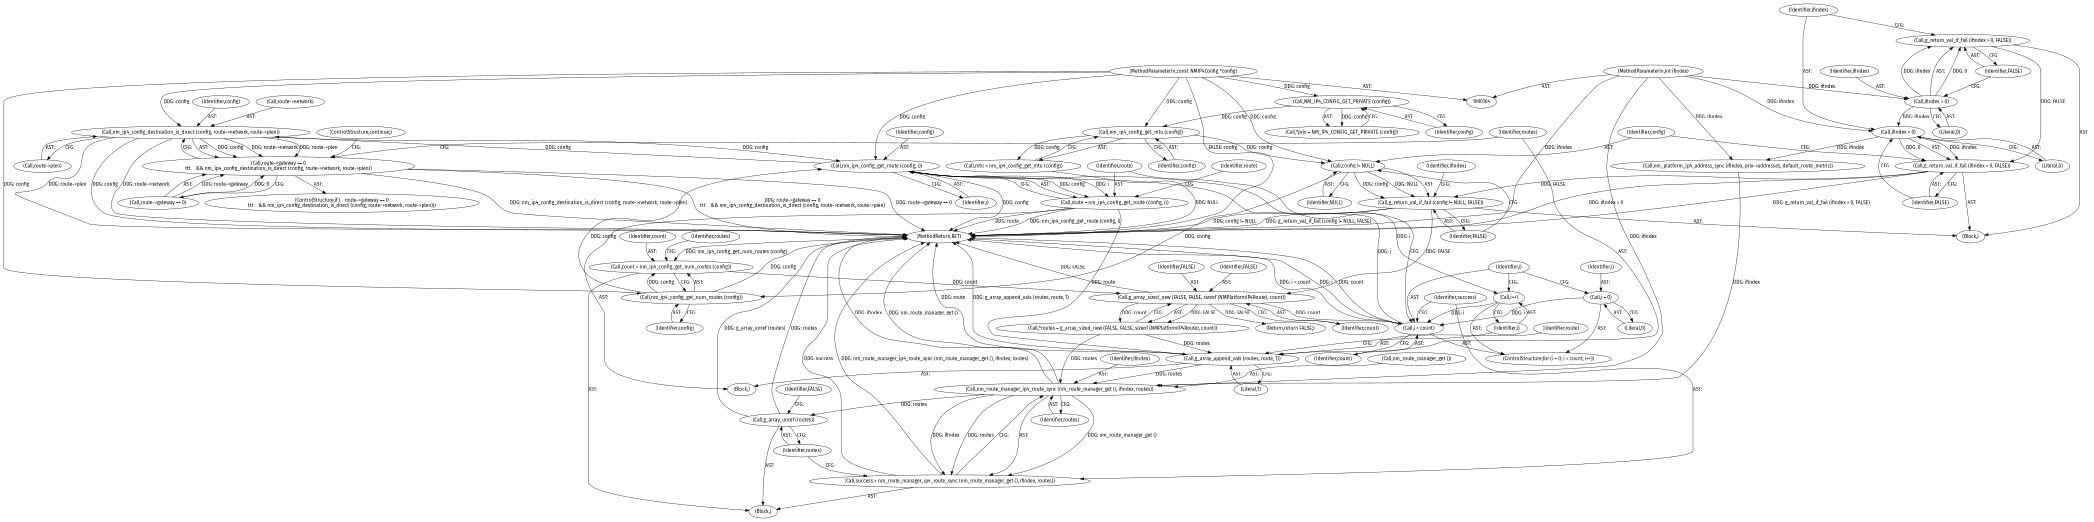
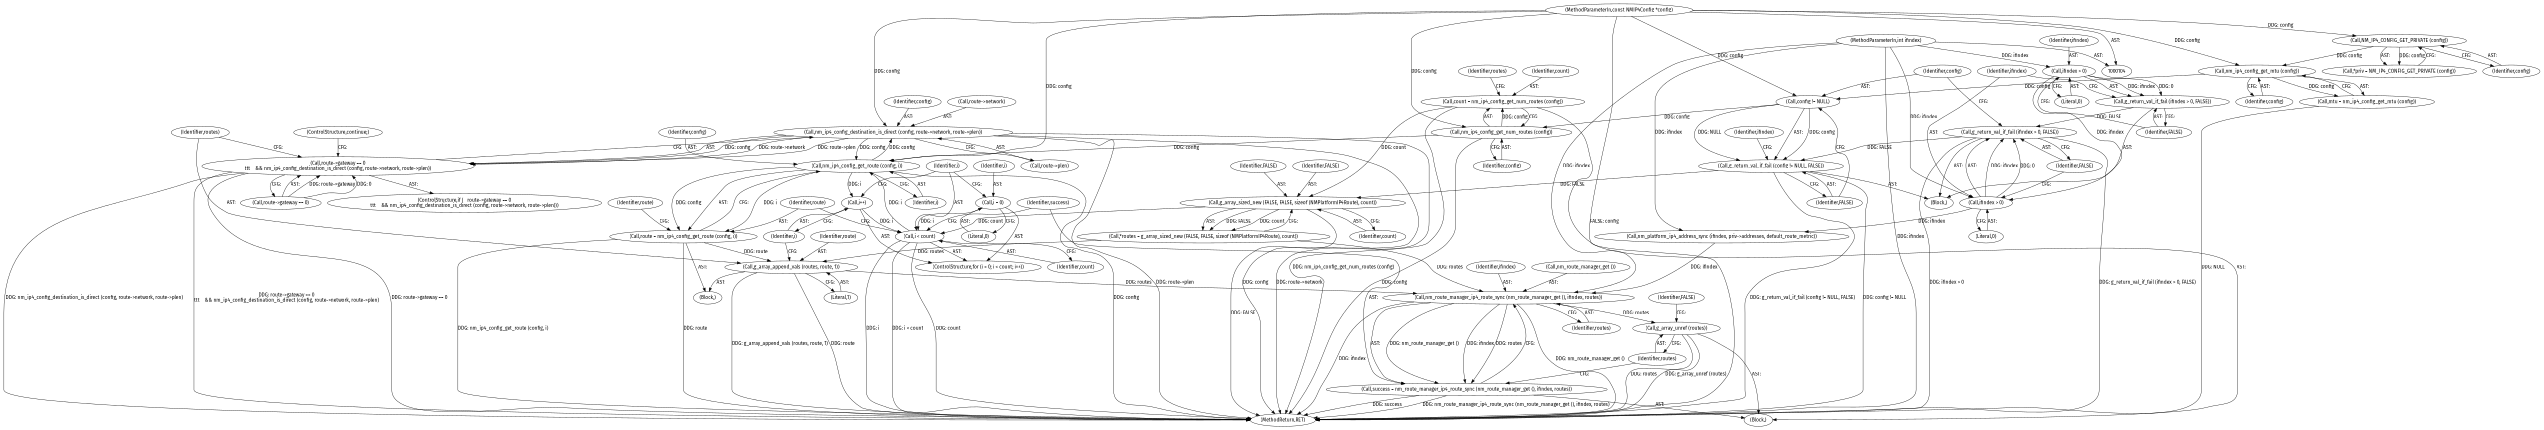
node "(Identifier,NULL)": removed
edge "(MethodReturn,RET)" -> "(Call,count = nm_ip4_config_get_num_routes (config))": reversed
node "(Return,return FALSE;)": removed
